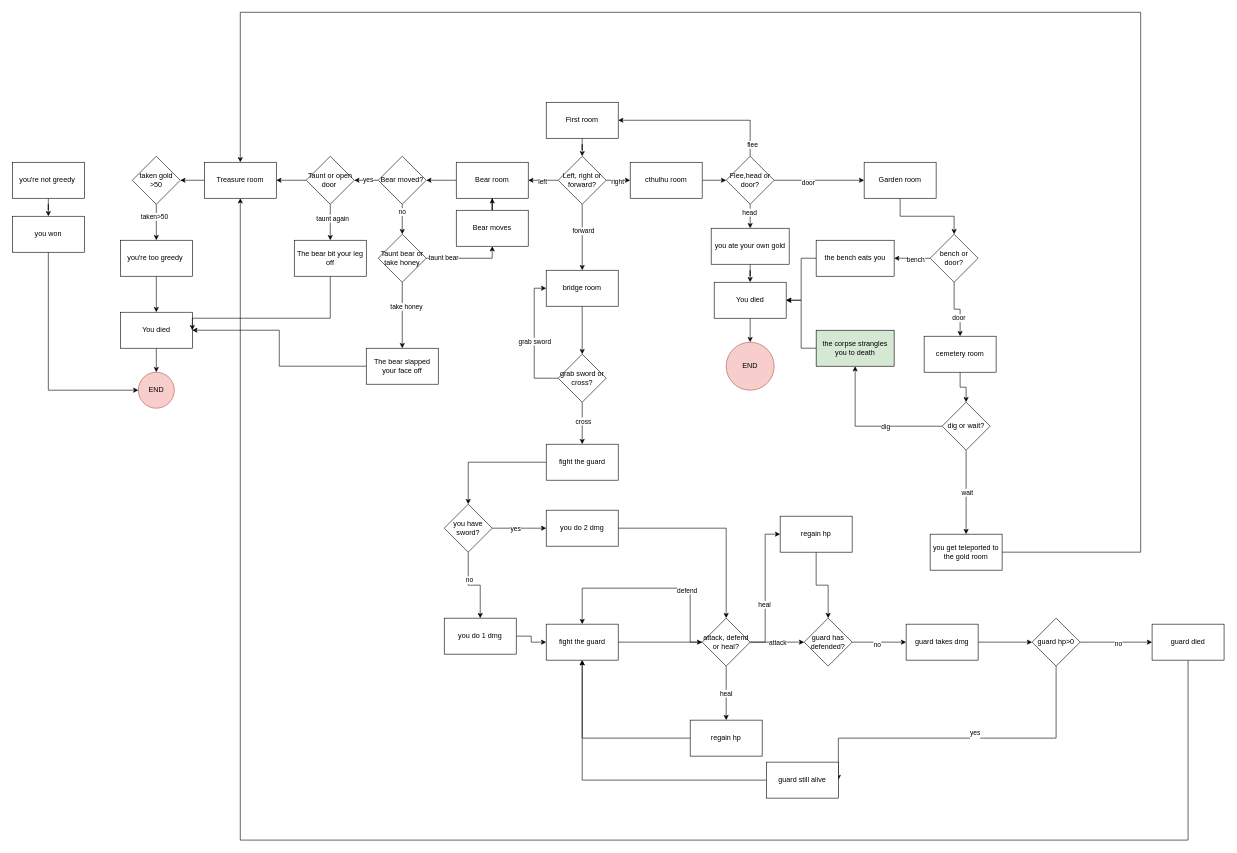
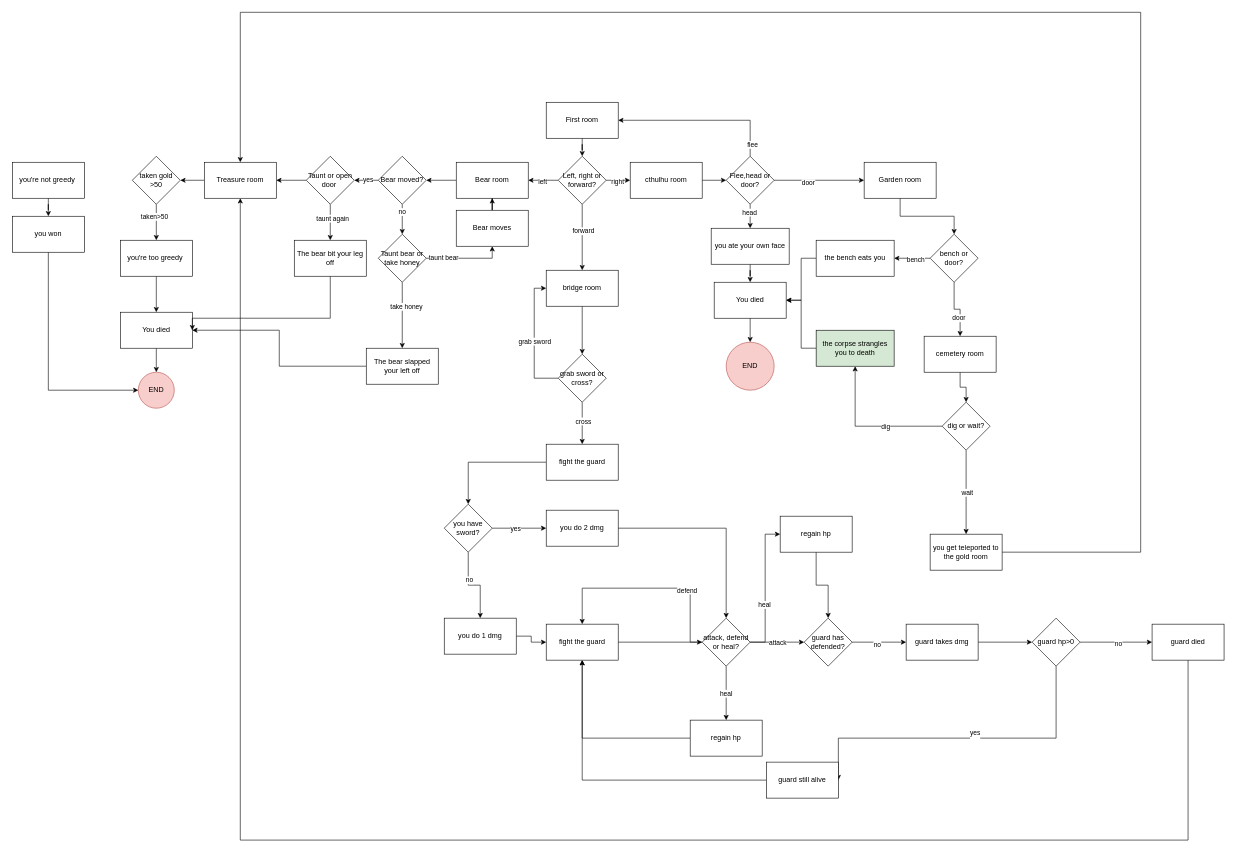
node "you ate your own gold": label "you ate your own gold" -> "you ate your own face"
node "The bear slapped your face off": label "The bear slapped your face off" -> "The bear slapped your left off"
